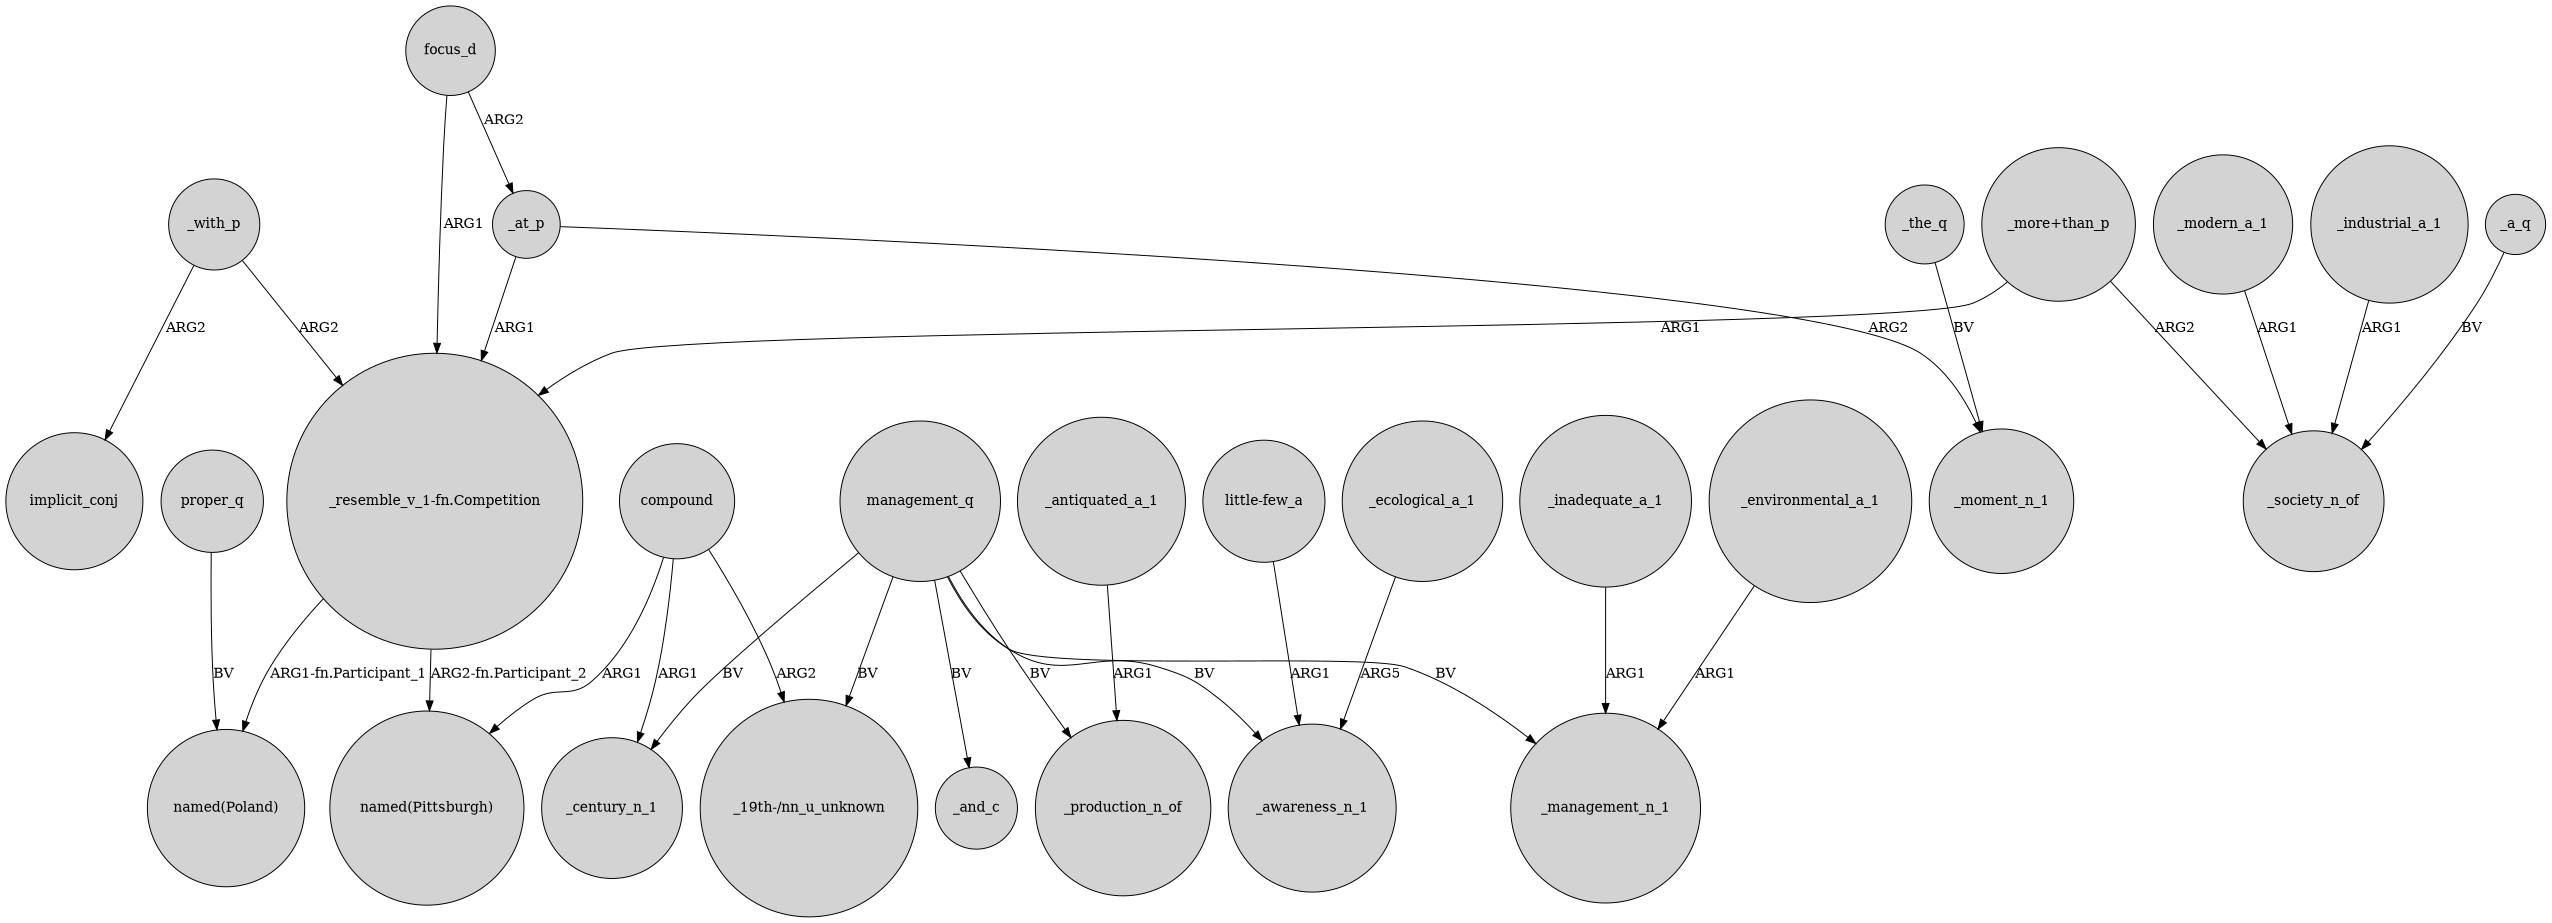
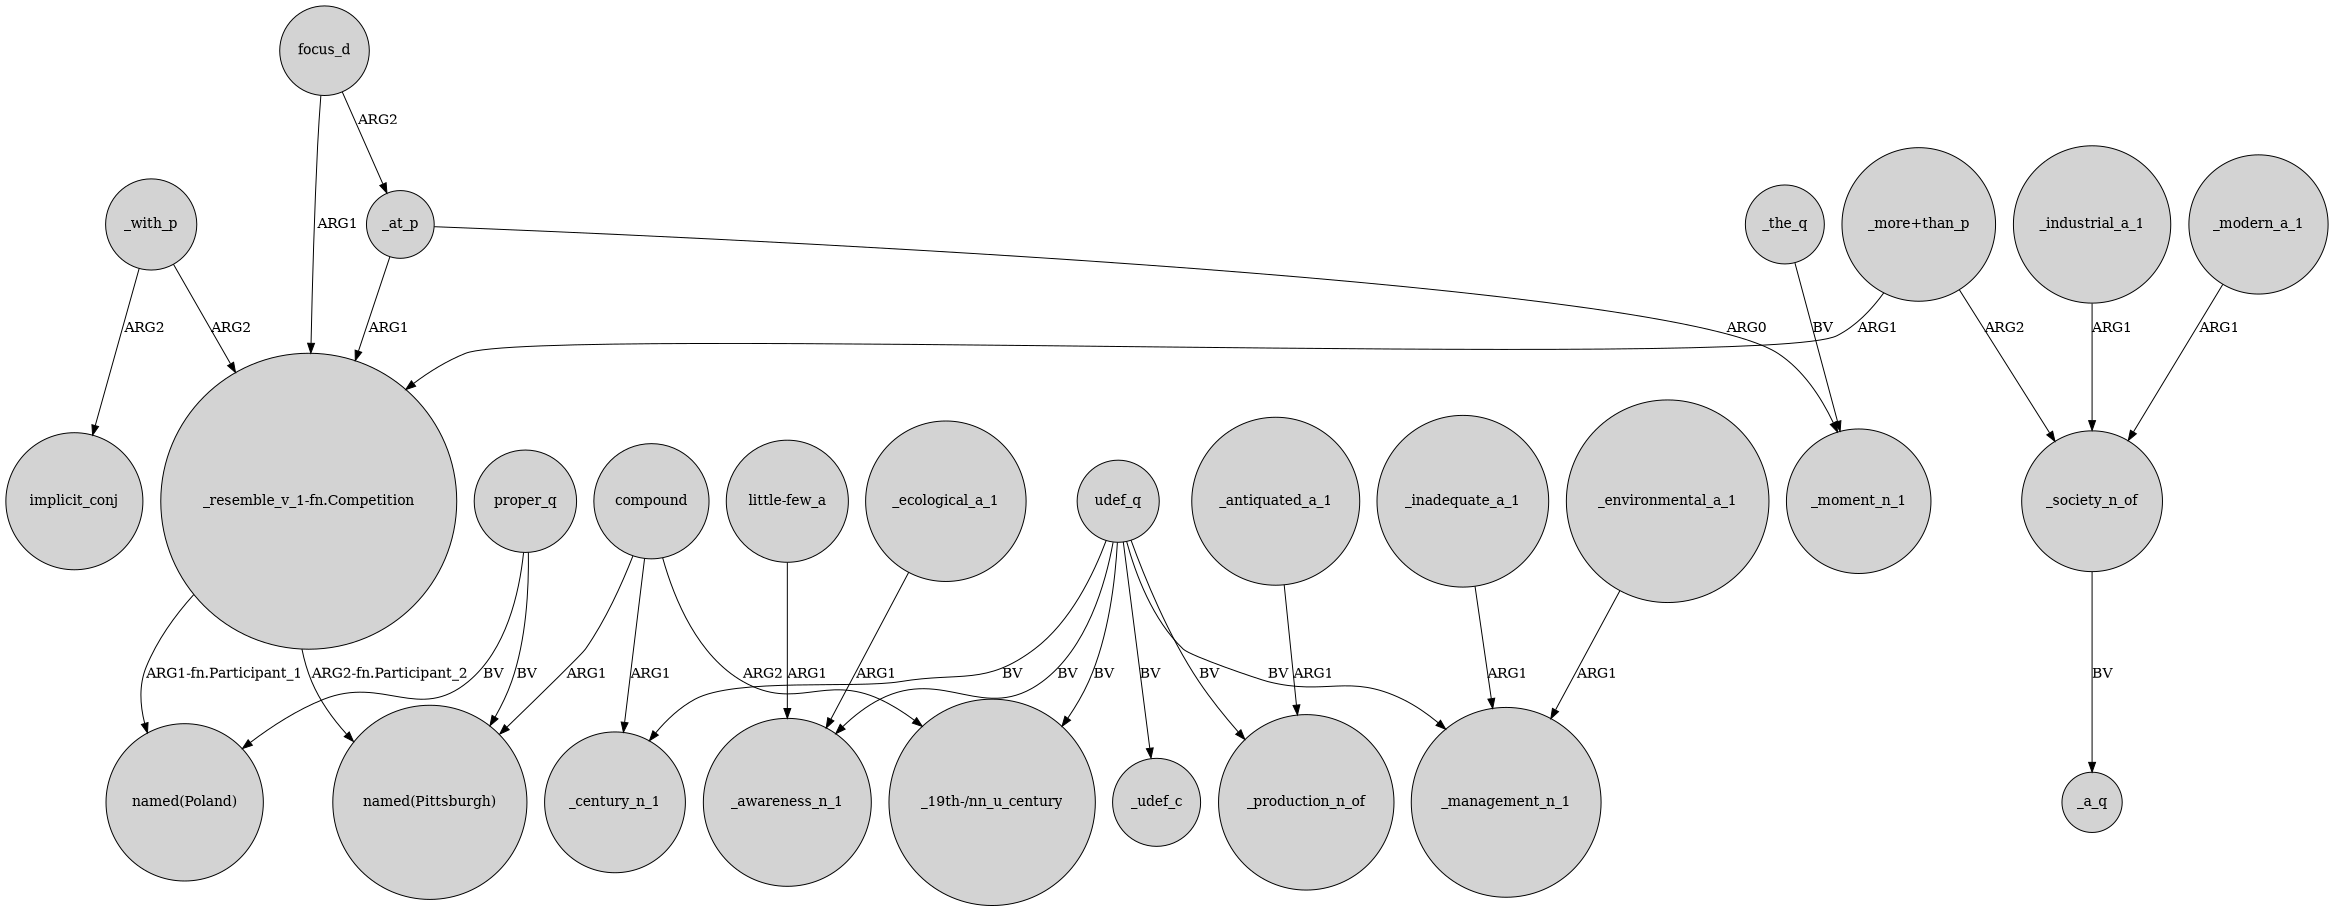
edge "_at_p" -> "_moment_n_1": label "ARG2" -> "ARG0"
edge "_a_q" -> "_society_n_of": reversed
node "management_q": label "management_q" -> "udef_q"
edge "proper_q" -> "named(Pittsburgh)": added, label "BV"
edge "_ecological_a_1" -> "_awareness_n_1": label "ARG5" -> "ARG1"
node "_19th-/nn_u_unknown": label "_19th-/nn_u_unknown" -> "_19th-/nn_u_century"
node "_and_c": label "_and_c" -> "_udef_c"
